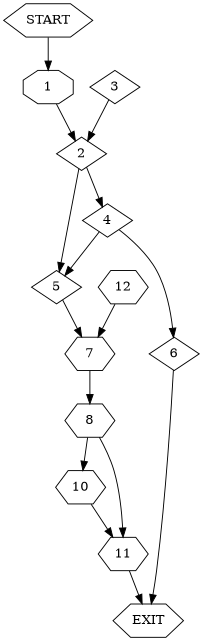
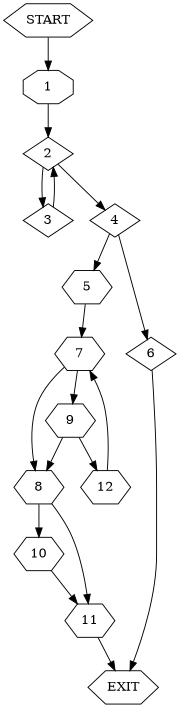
edge "2" -> "5": now "2" -> "3"
node "5": shape diamond -> hexagon
node "9": added
